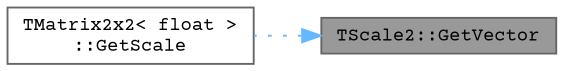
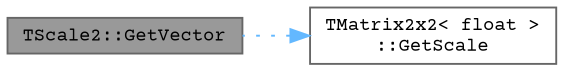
edge "TMatrix2x2< float > ::GetScale" -> "TScale2::GetVector": reversed
